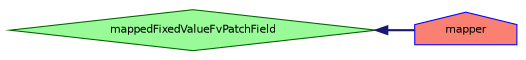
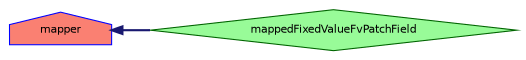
edge "mapper" -> "mappedFixedValueFvPatchField": reversed
